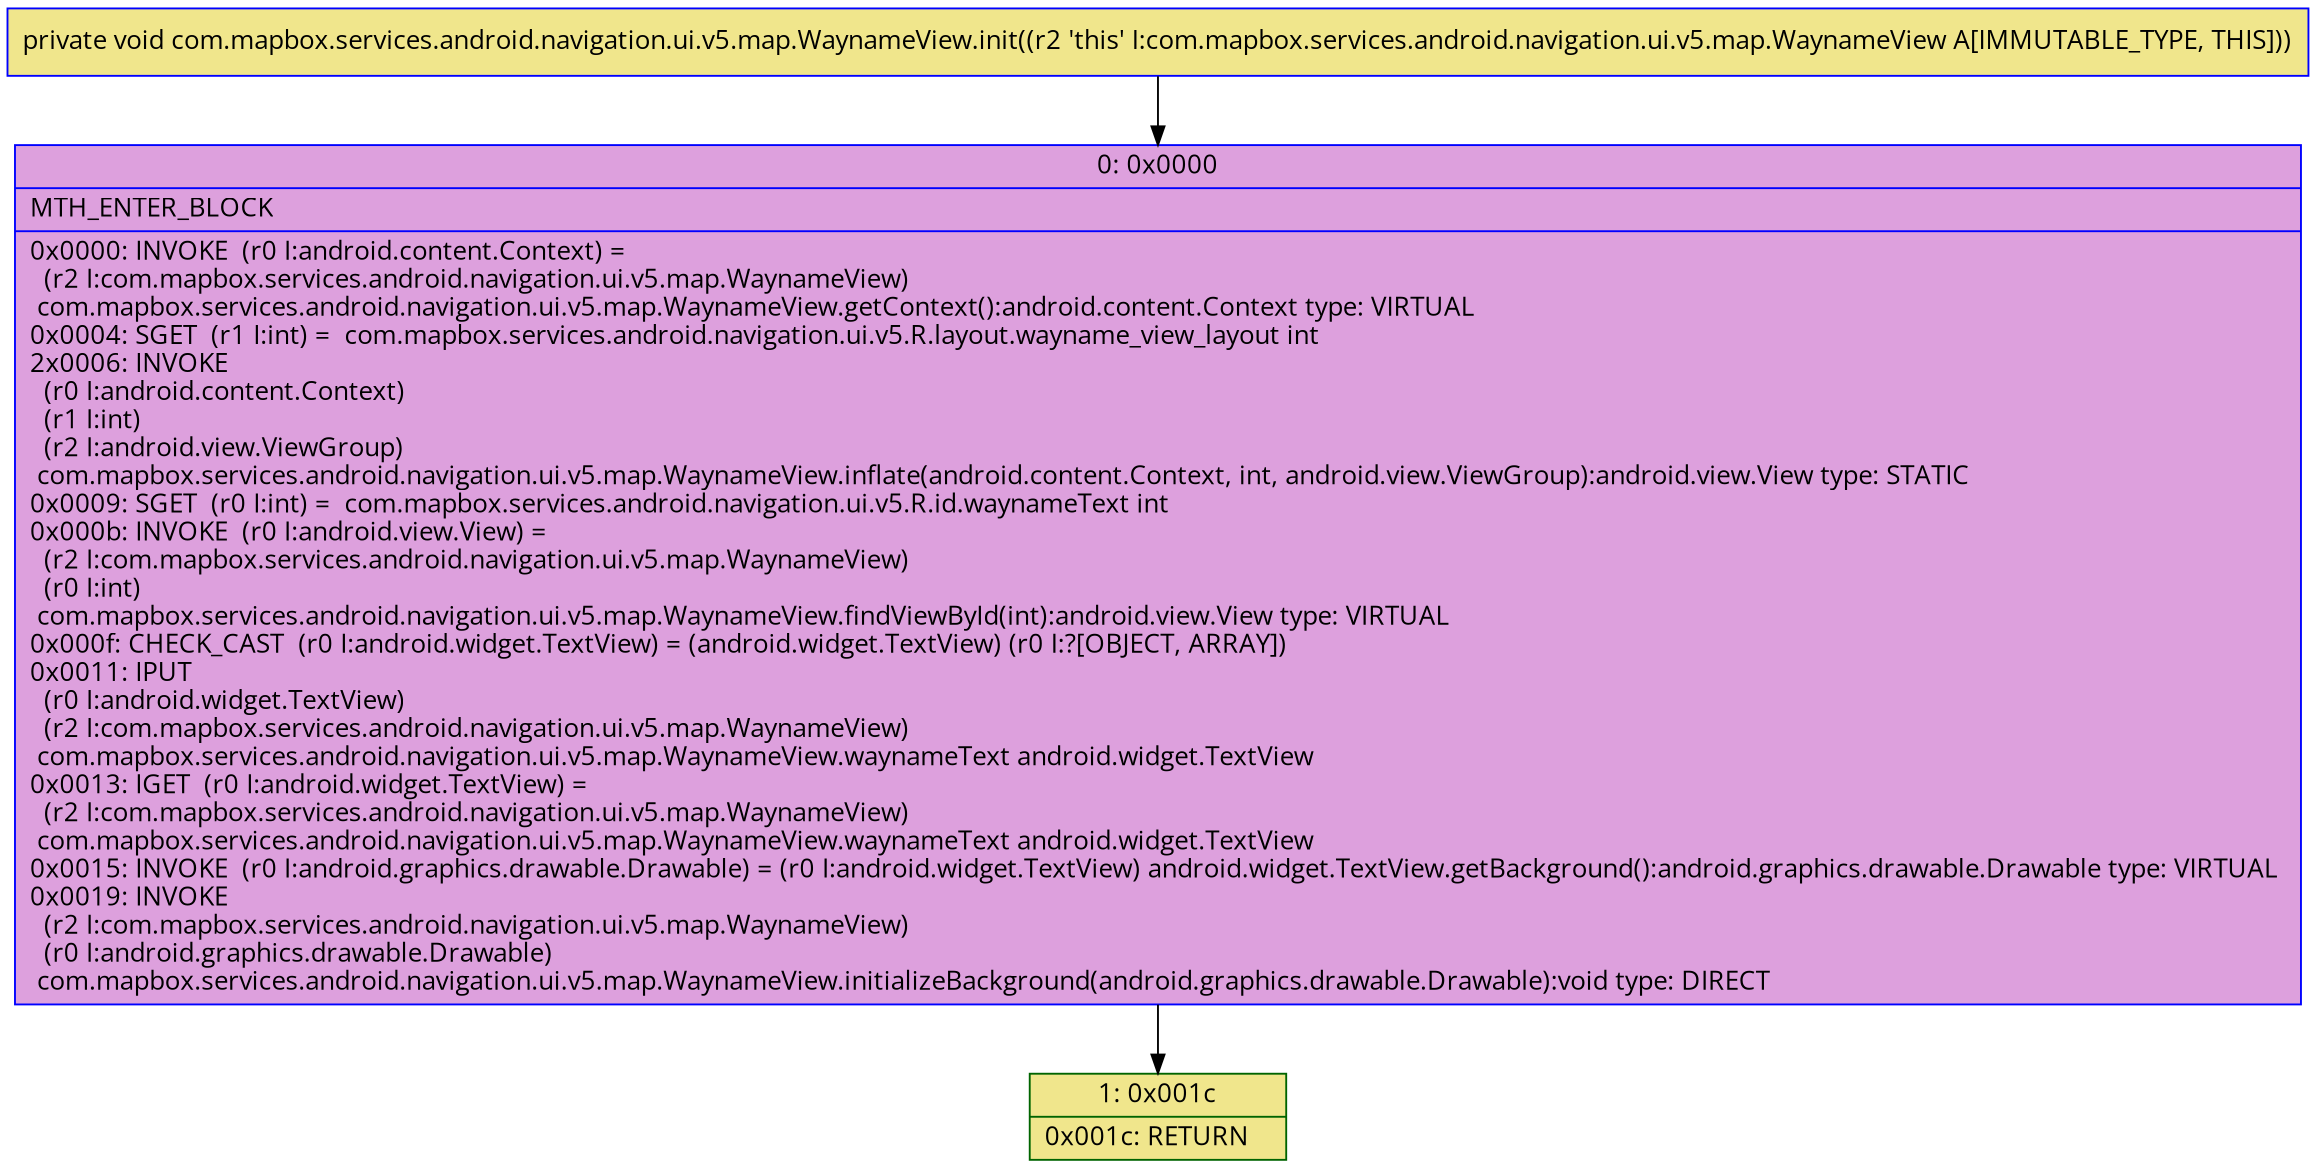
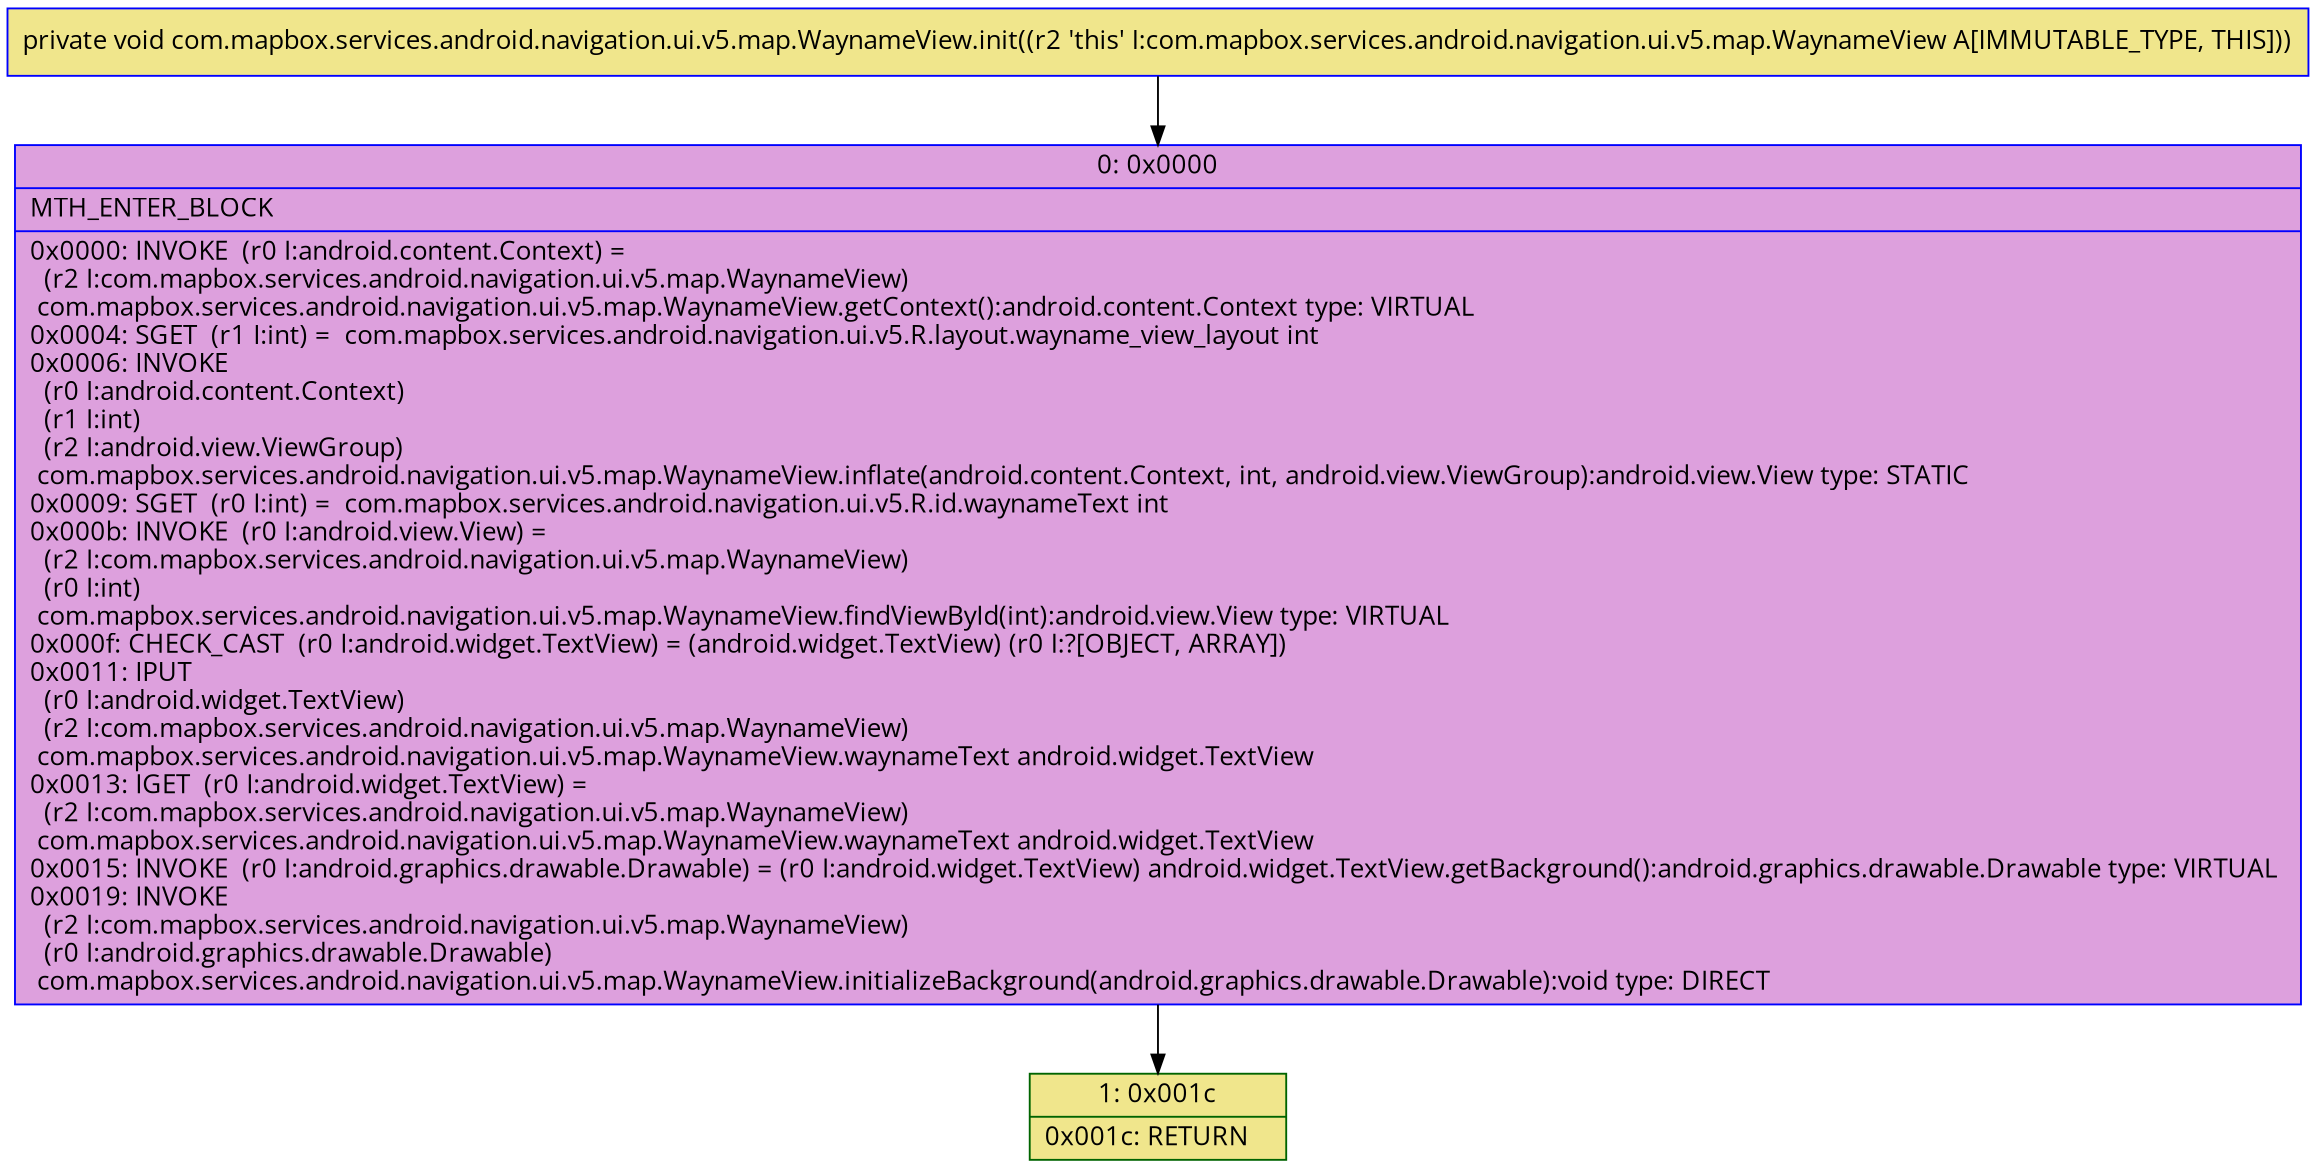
node "0: 0x0000": text "2x0006: INVOKE" -> "0x0006: INVOKE"
